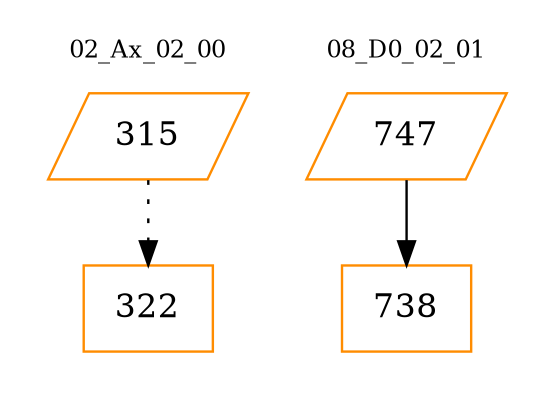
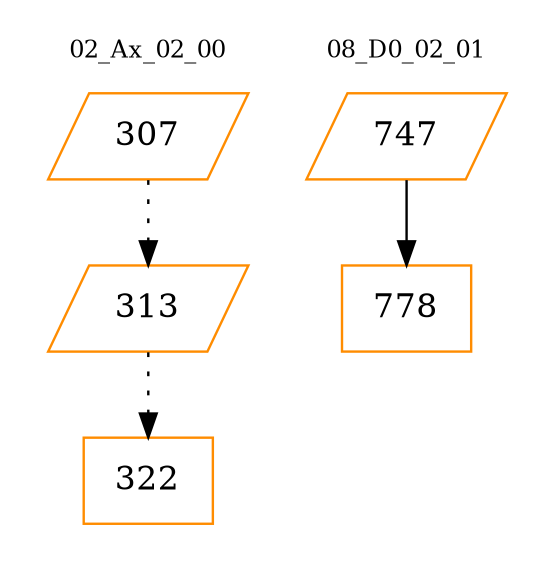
node "315": label "315" -> "313"
node "307": added
node "738": label "738" -> "778"
